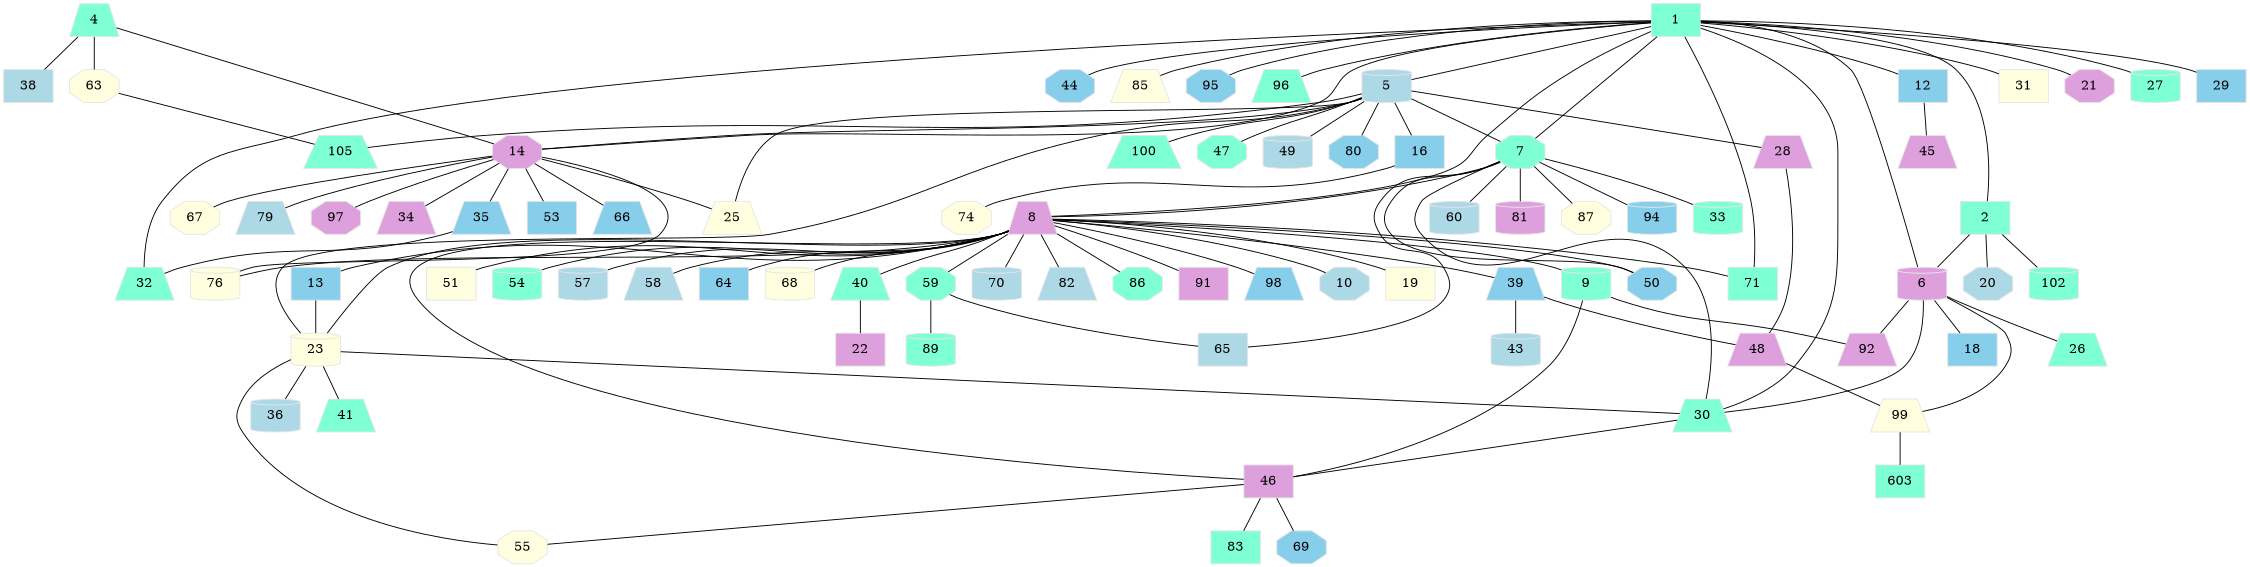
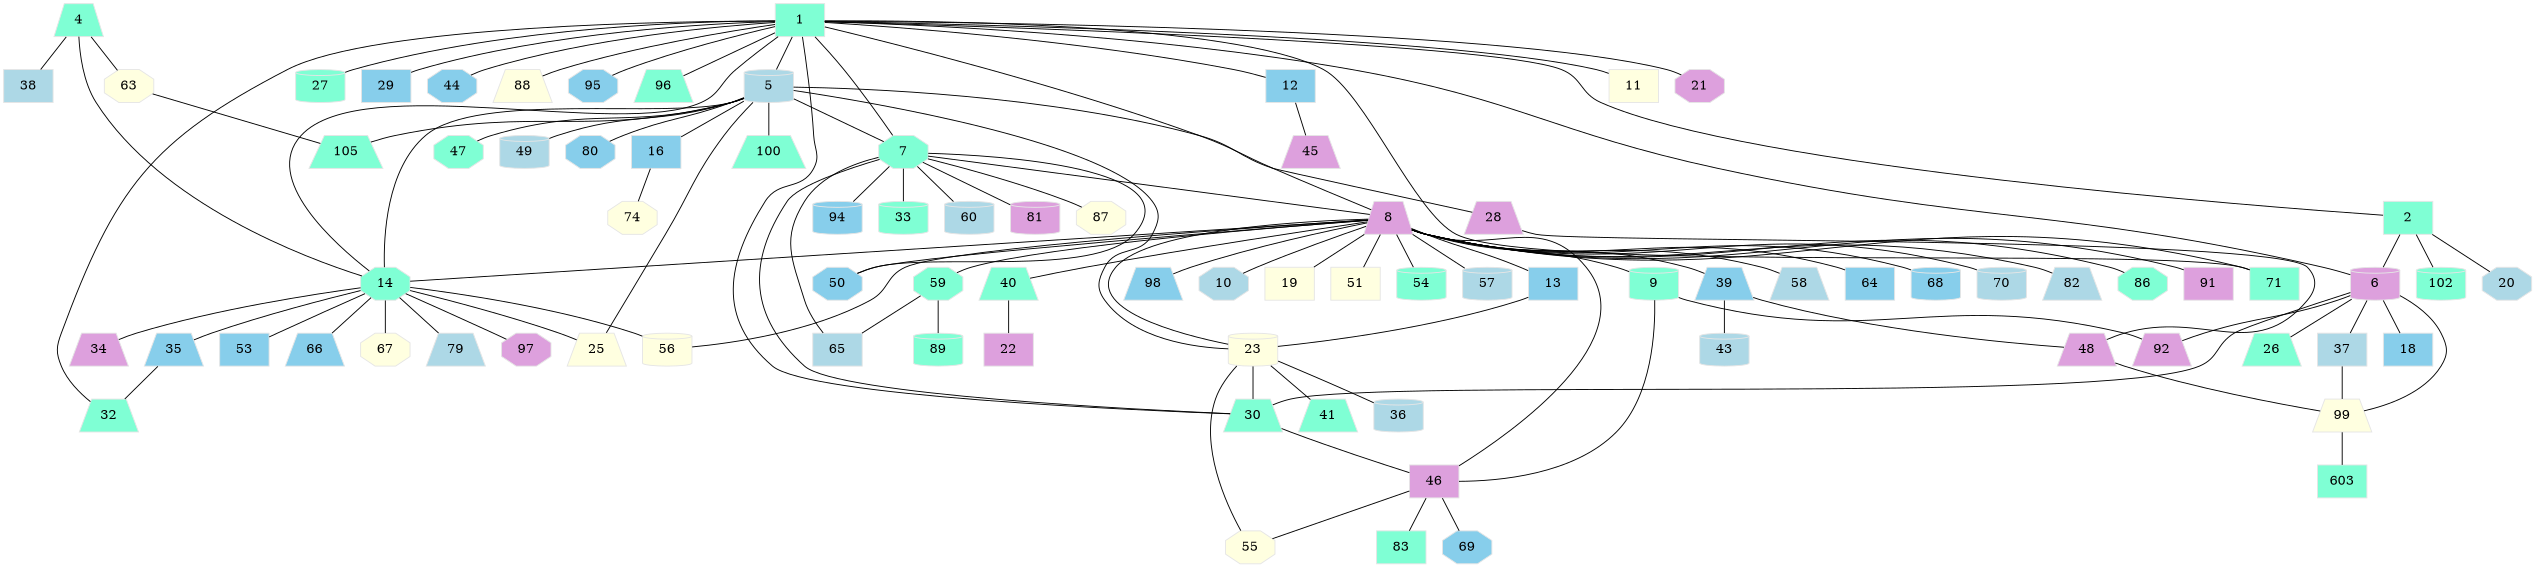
node "85": label "85" -> "88"
node "31": label "31" -> "11"
node "14": fillcolor plum -> aquamarine
edge "8" -- "14": added
node "76": label "76" -> "56"
node "68": fillcolor lightyellow -> skyblue
node "37": added
